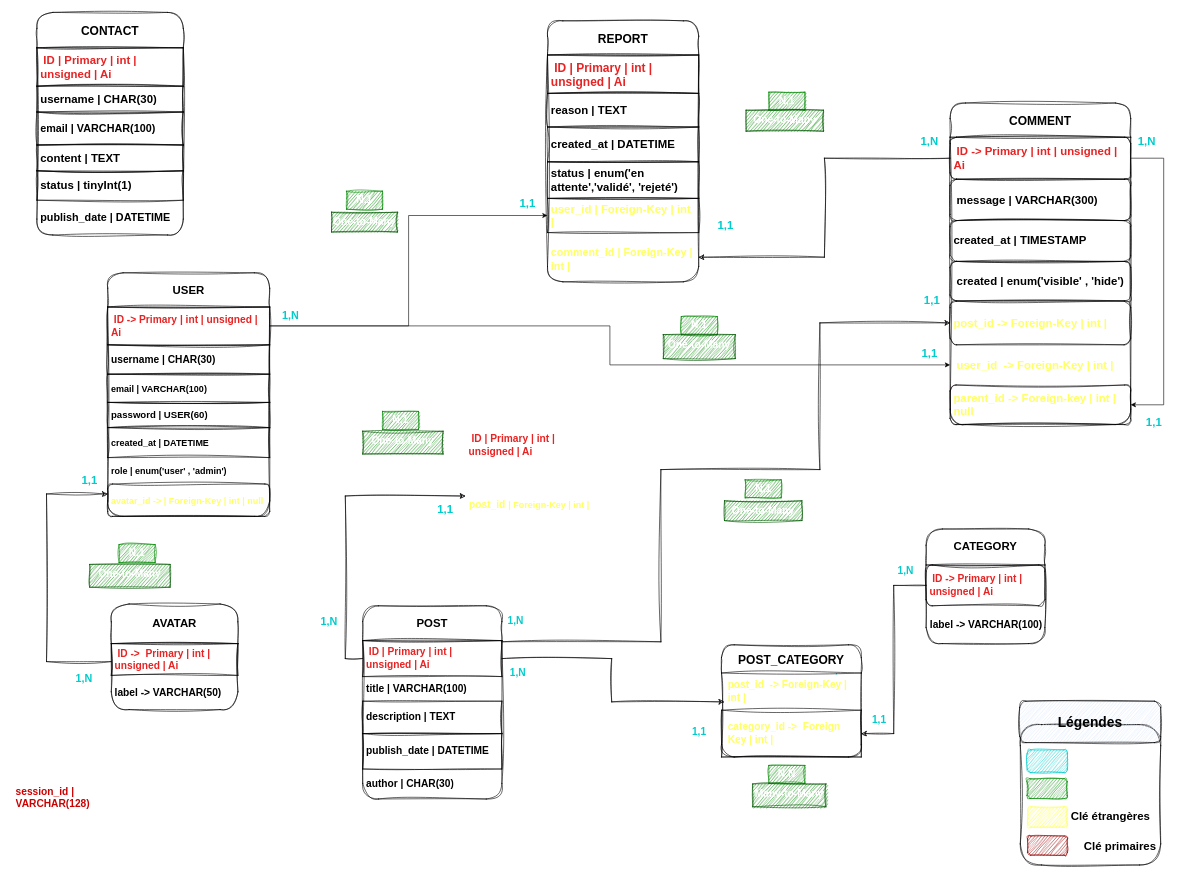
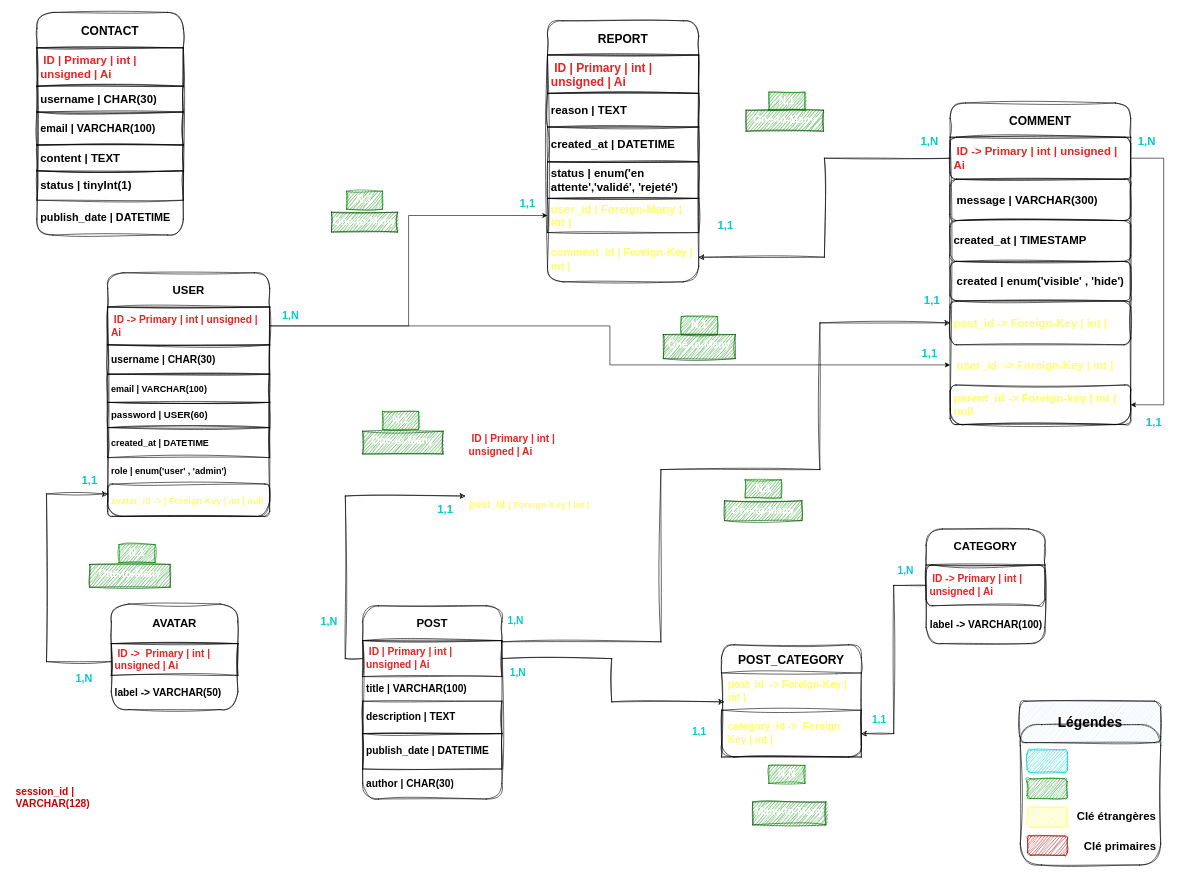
node "user_id | Foreign-Key | int |": label "user_id | Foreign-Key | int |" -> "user_id | Foreign-Many | int |"
node "Many-to-Many": moved (789, 795) -> (789, 813)
node "Clé étrangères": moved (1112, 817) -> (1118, 817)
